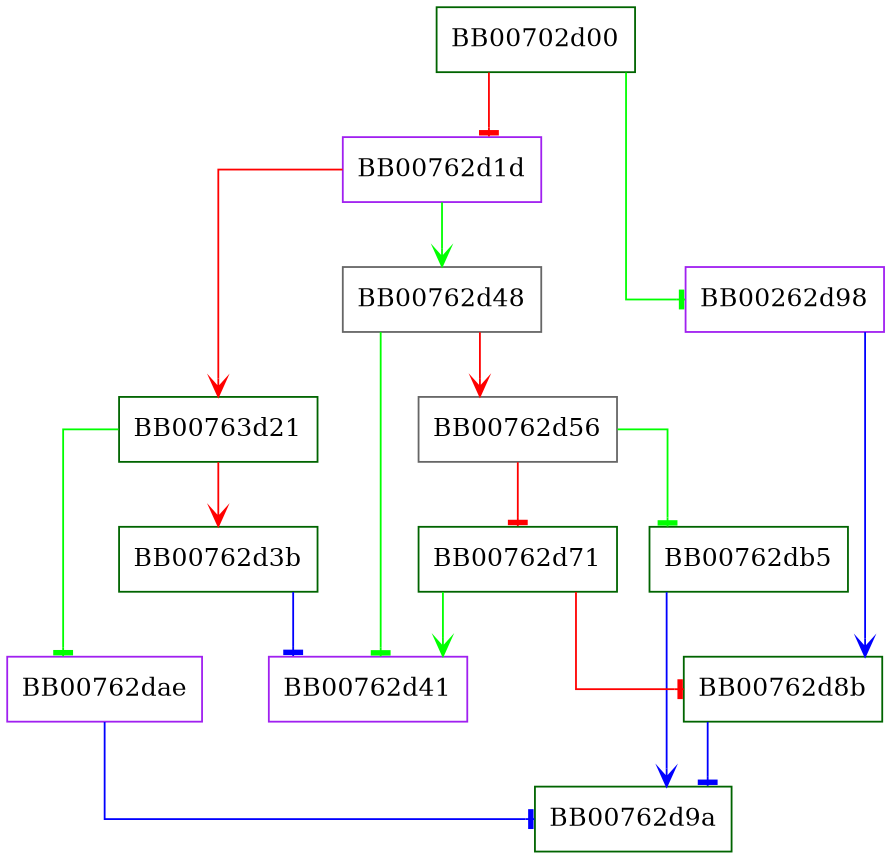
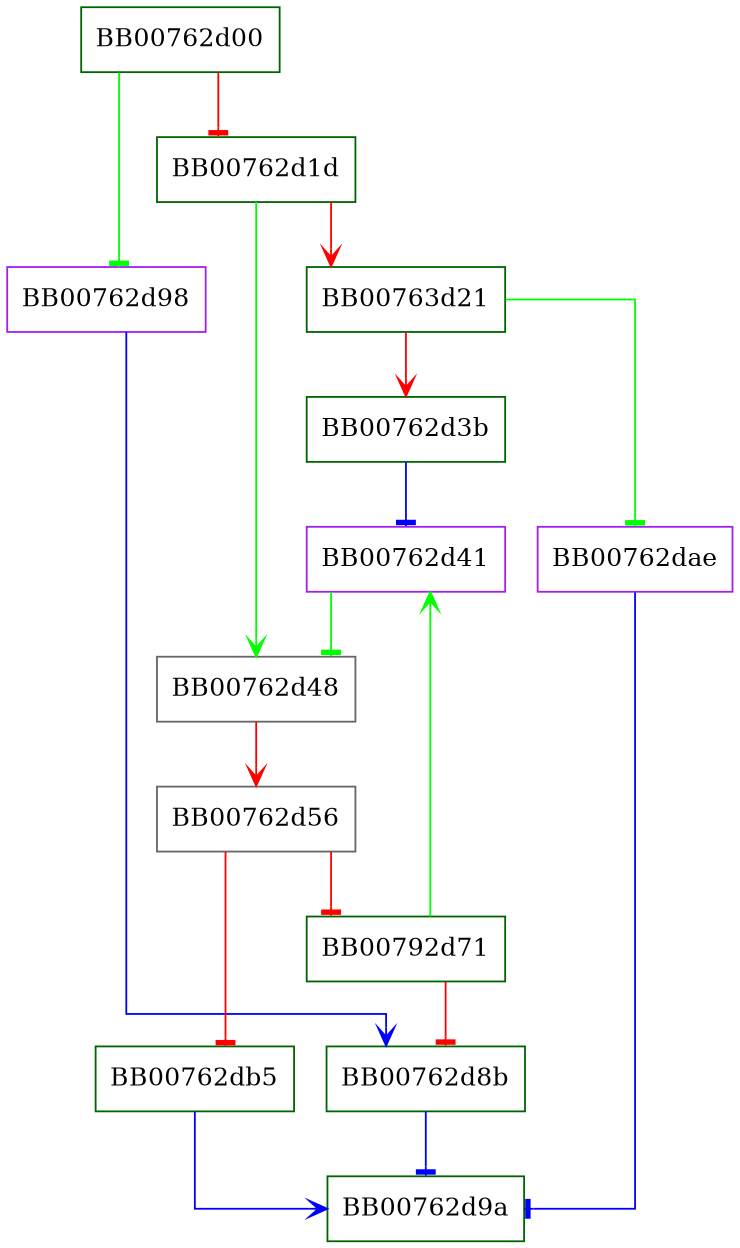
node "BB00702d00": label "BB00702d00" -> "BB00762d00"
node "BB00762d1d": color purple -> darkgreen
node "BB00262d98": label "BB00262d98" -> "BB00762d98"
edge "BB00762d56" -> "BB00762db5": color green -> red
edge "BB00762d48" -> "BB00762d41": reversed
node "BB00762d71": label "BB00762d71" -> "BB00792d71"
